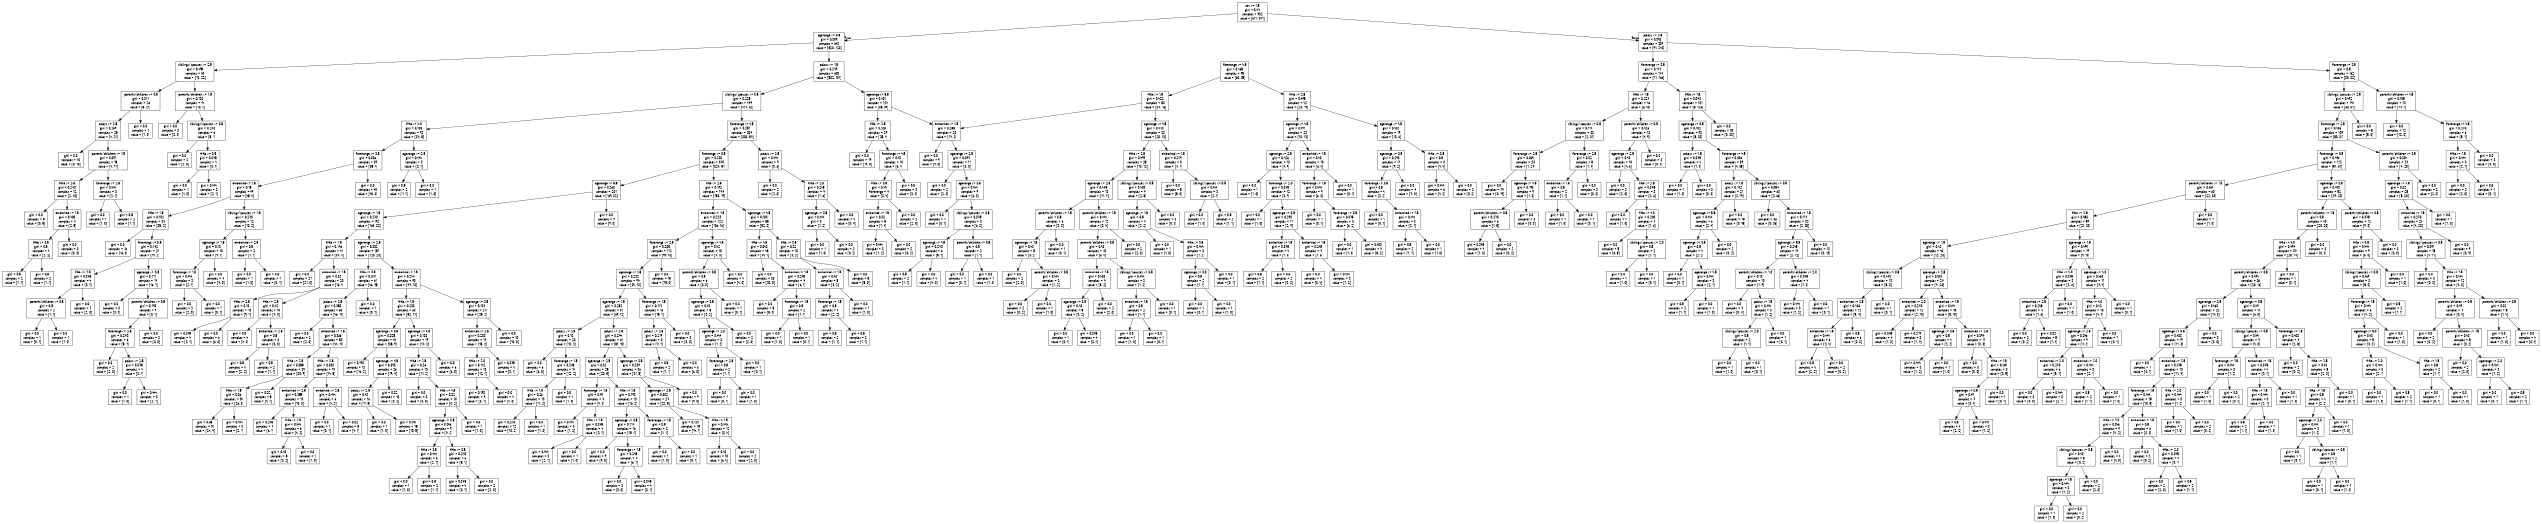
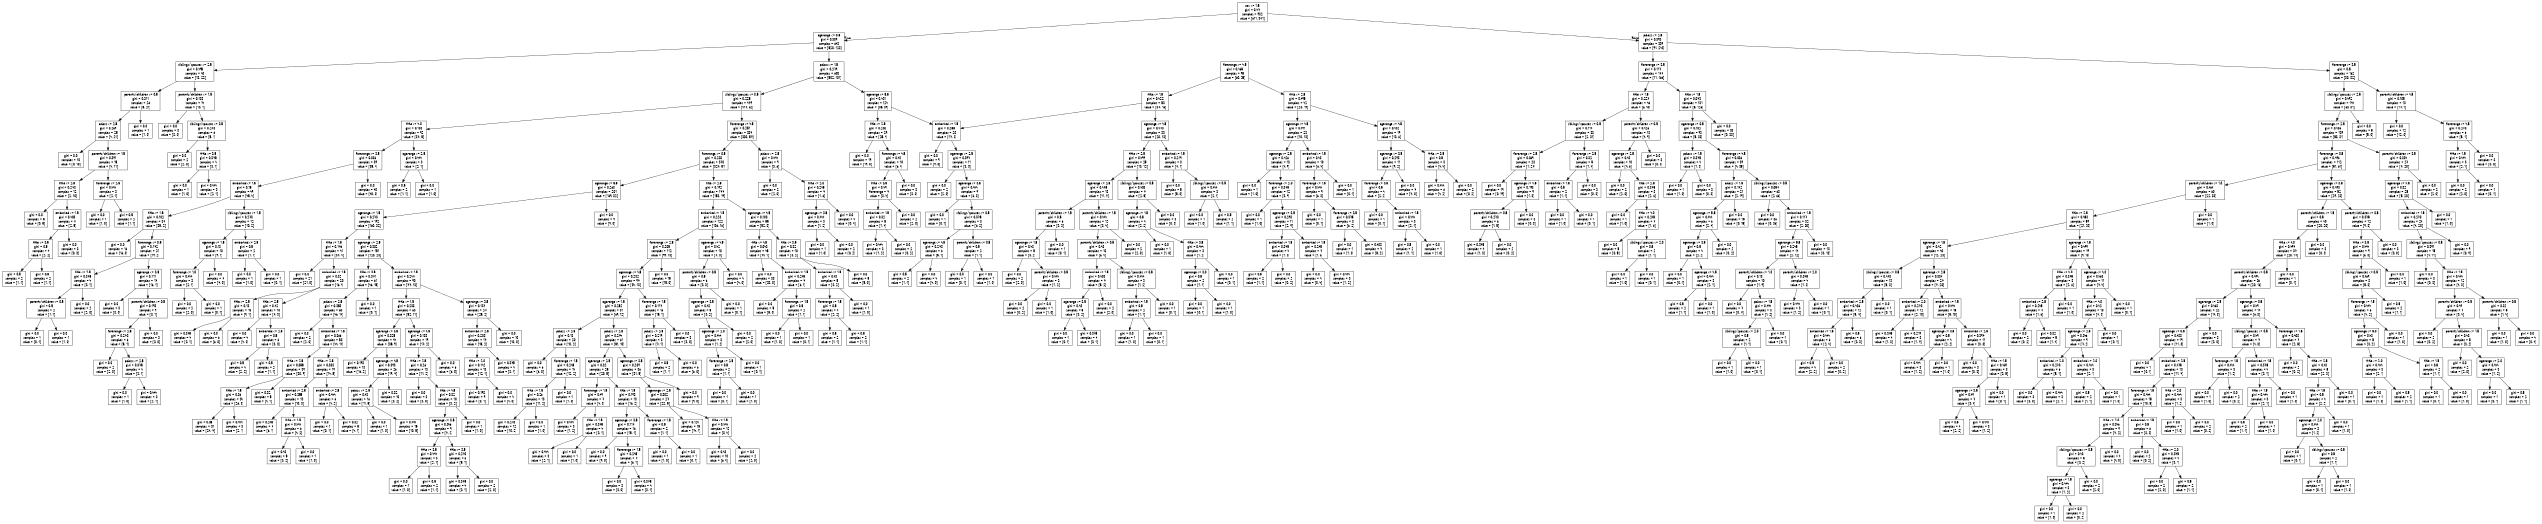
node "agerange <= 3.5 gini = 0.444 gini = 3 value = [1, 2]": label "agerange <= 3.5 gini = 0.444 gini = 3 value = [1, 2]" -> "agerange <= 3.5 gini = 0.444 samples = 3 value = [1, 2]"
